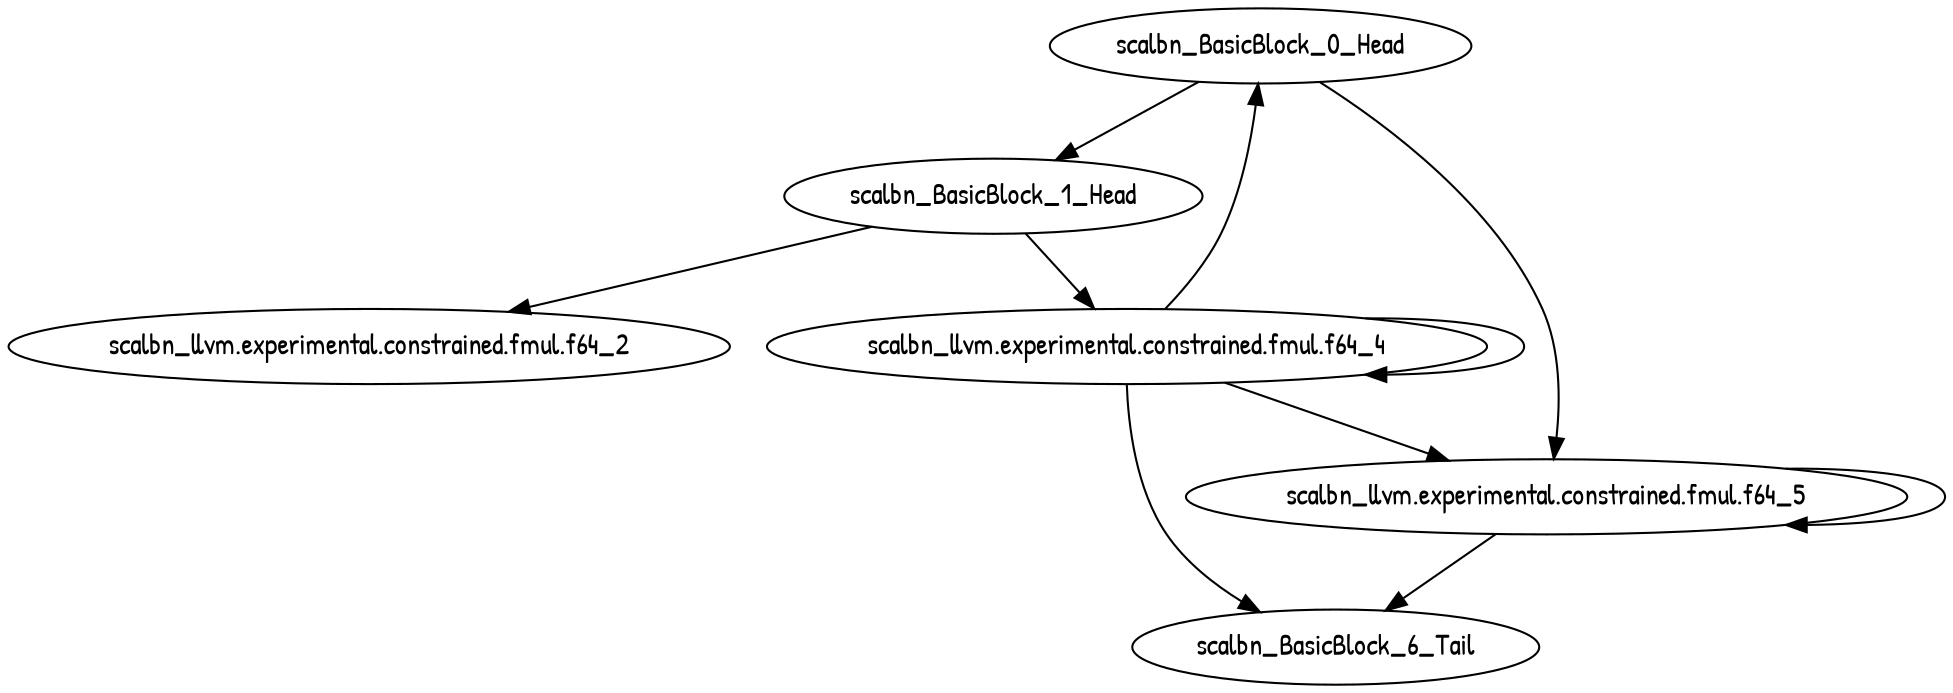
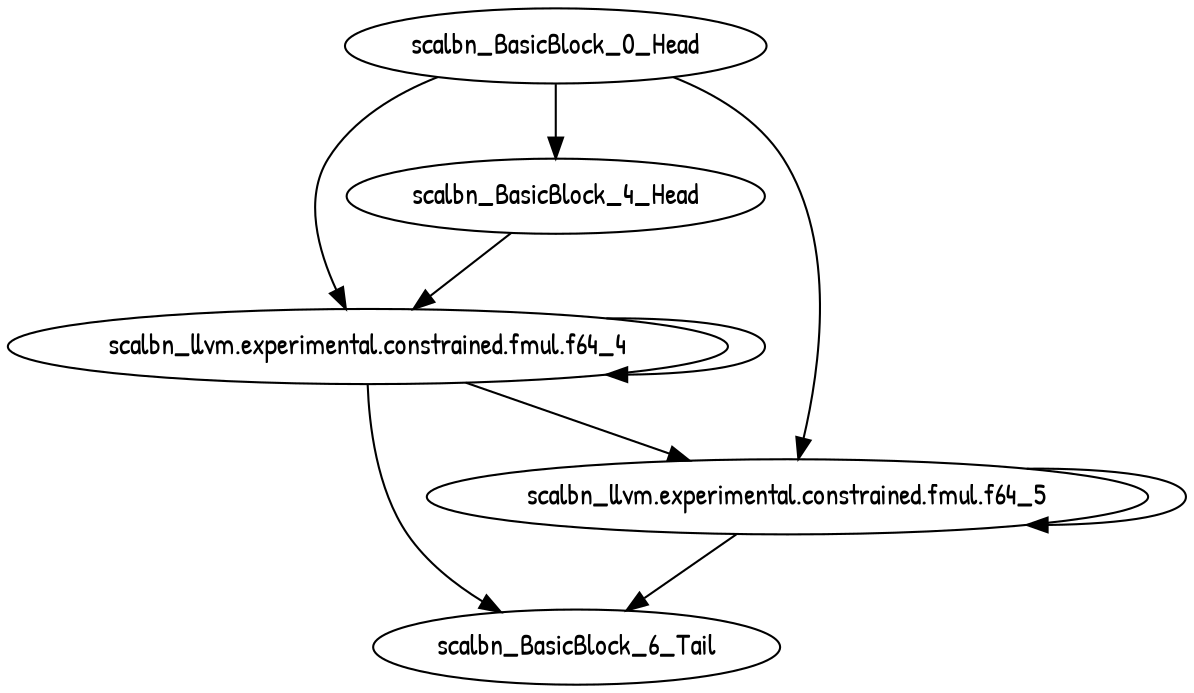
node "scalbn_BasicBlock_1_Head": label "scalbn_BasicBlock_1_Head" -> "scalbn_BasicBlock_4_Head"
edge "scalbn_llvm.experimental.constrained.fmul.f64_4" -> "scalbn_BasicBlock_0_Head": reversed
node "scalbn_llvm.experimental.constrained.fmul.f64_2": removed
